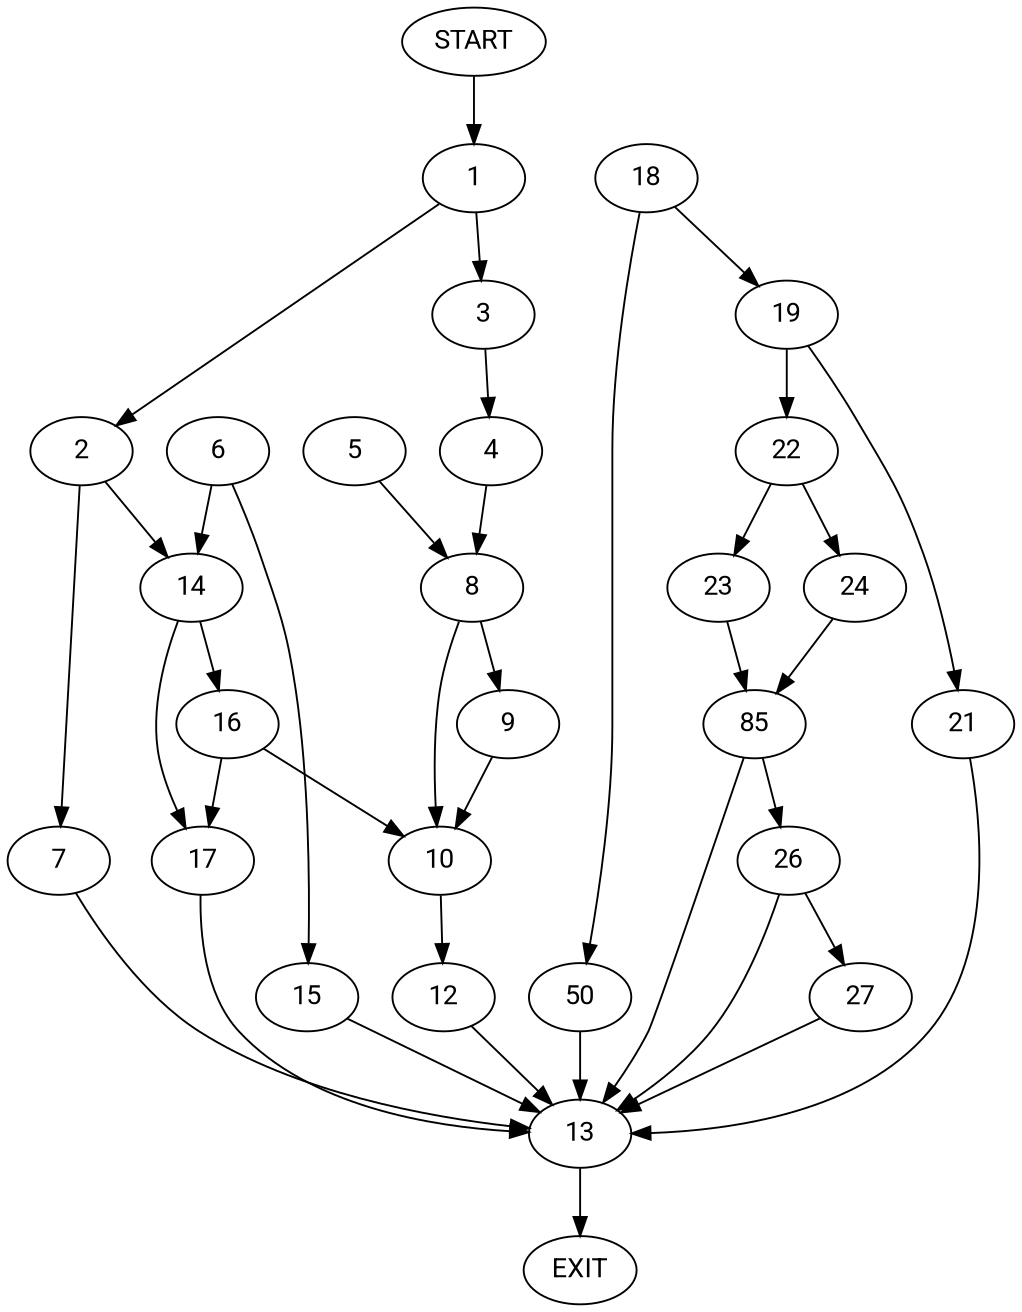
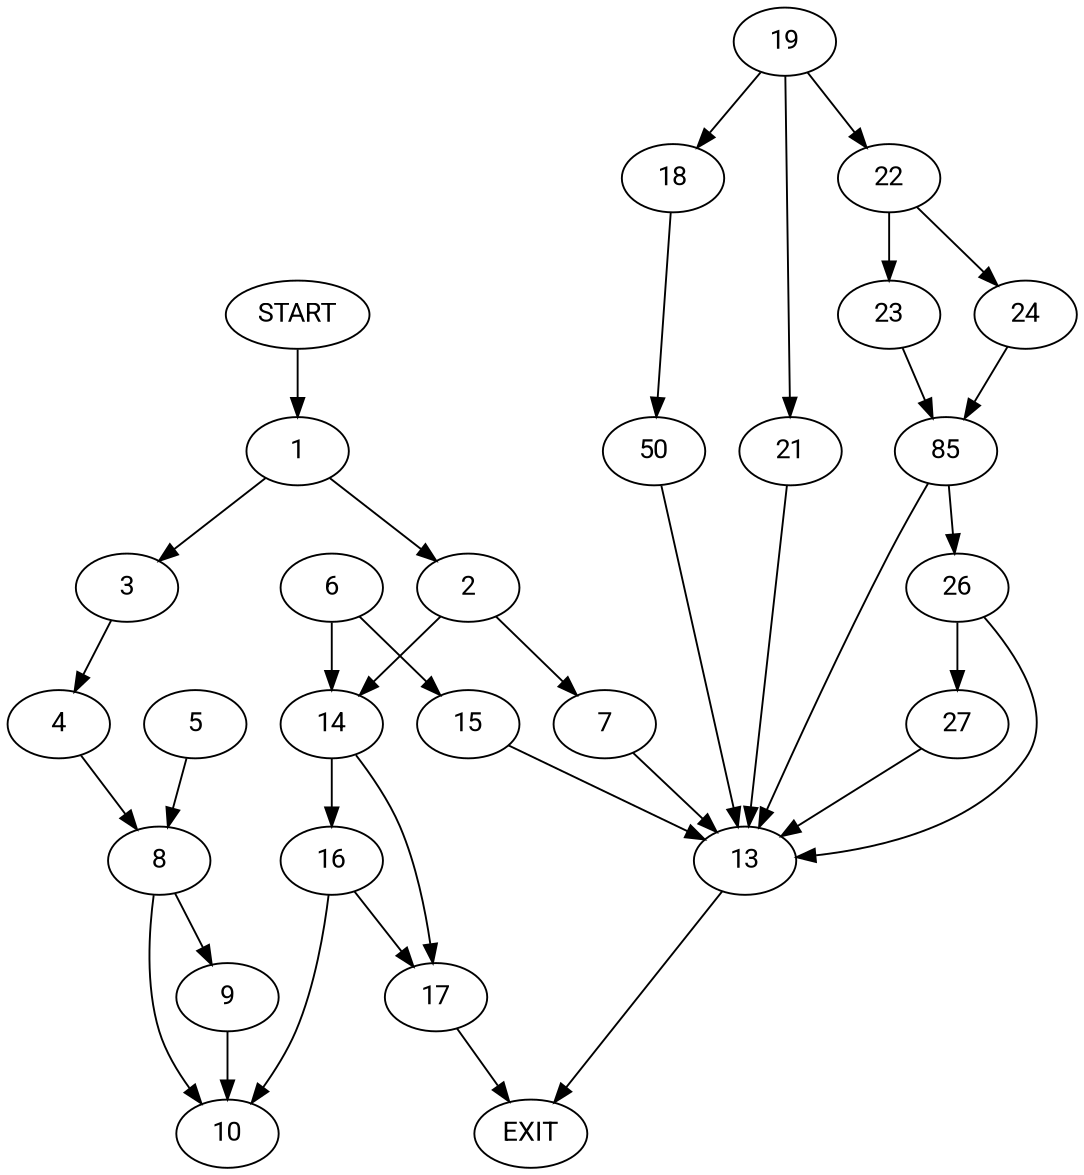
edge "18" -> "19": reversed
node "12": removed
edge "17" -> "13": now "17" -> "EXIT"
